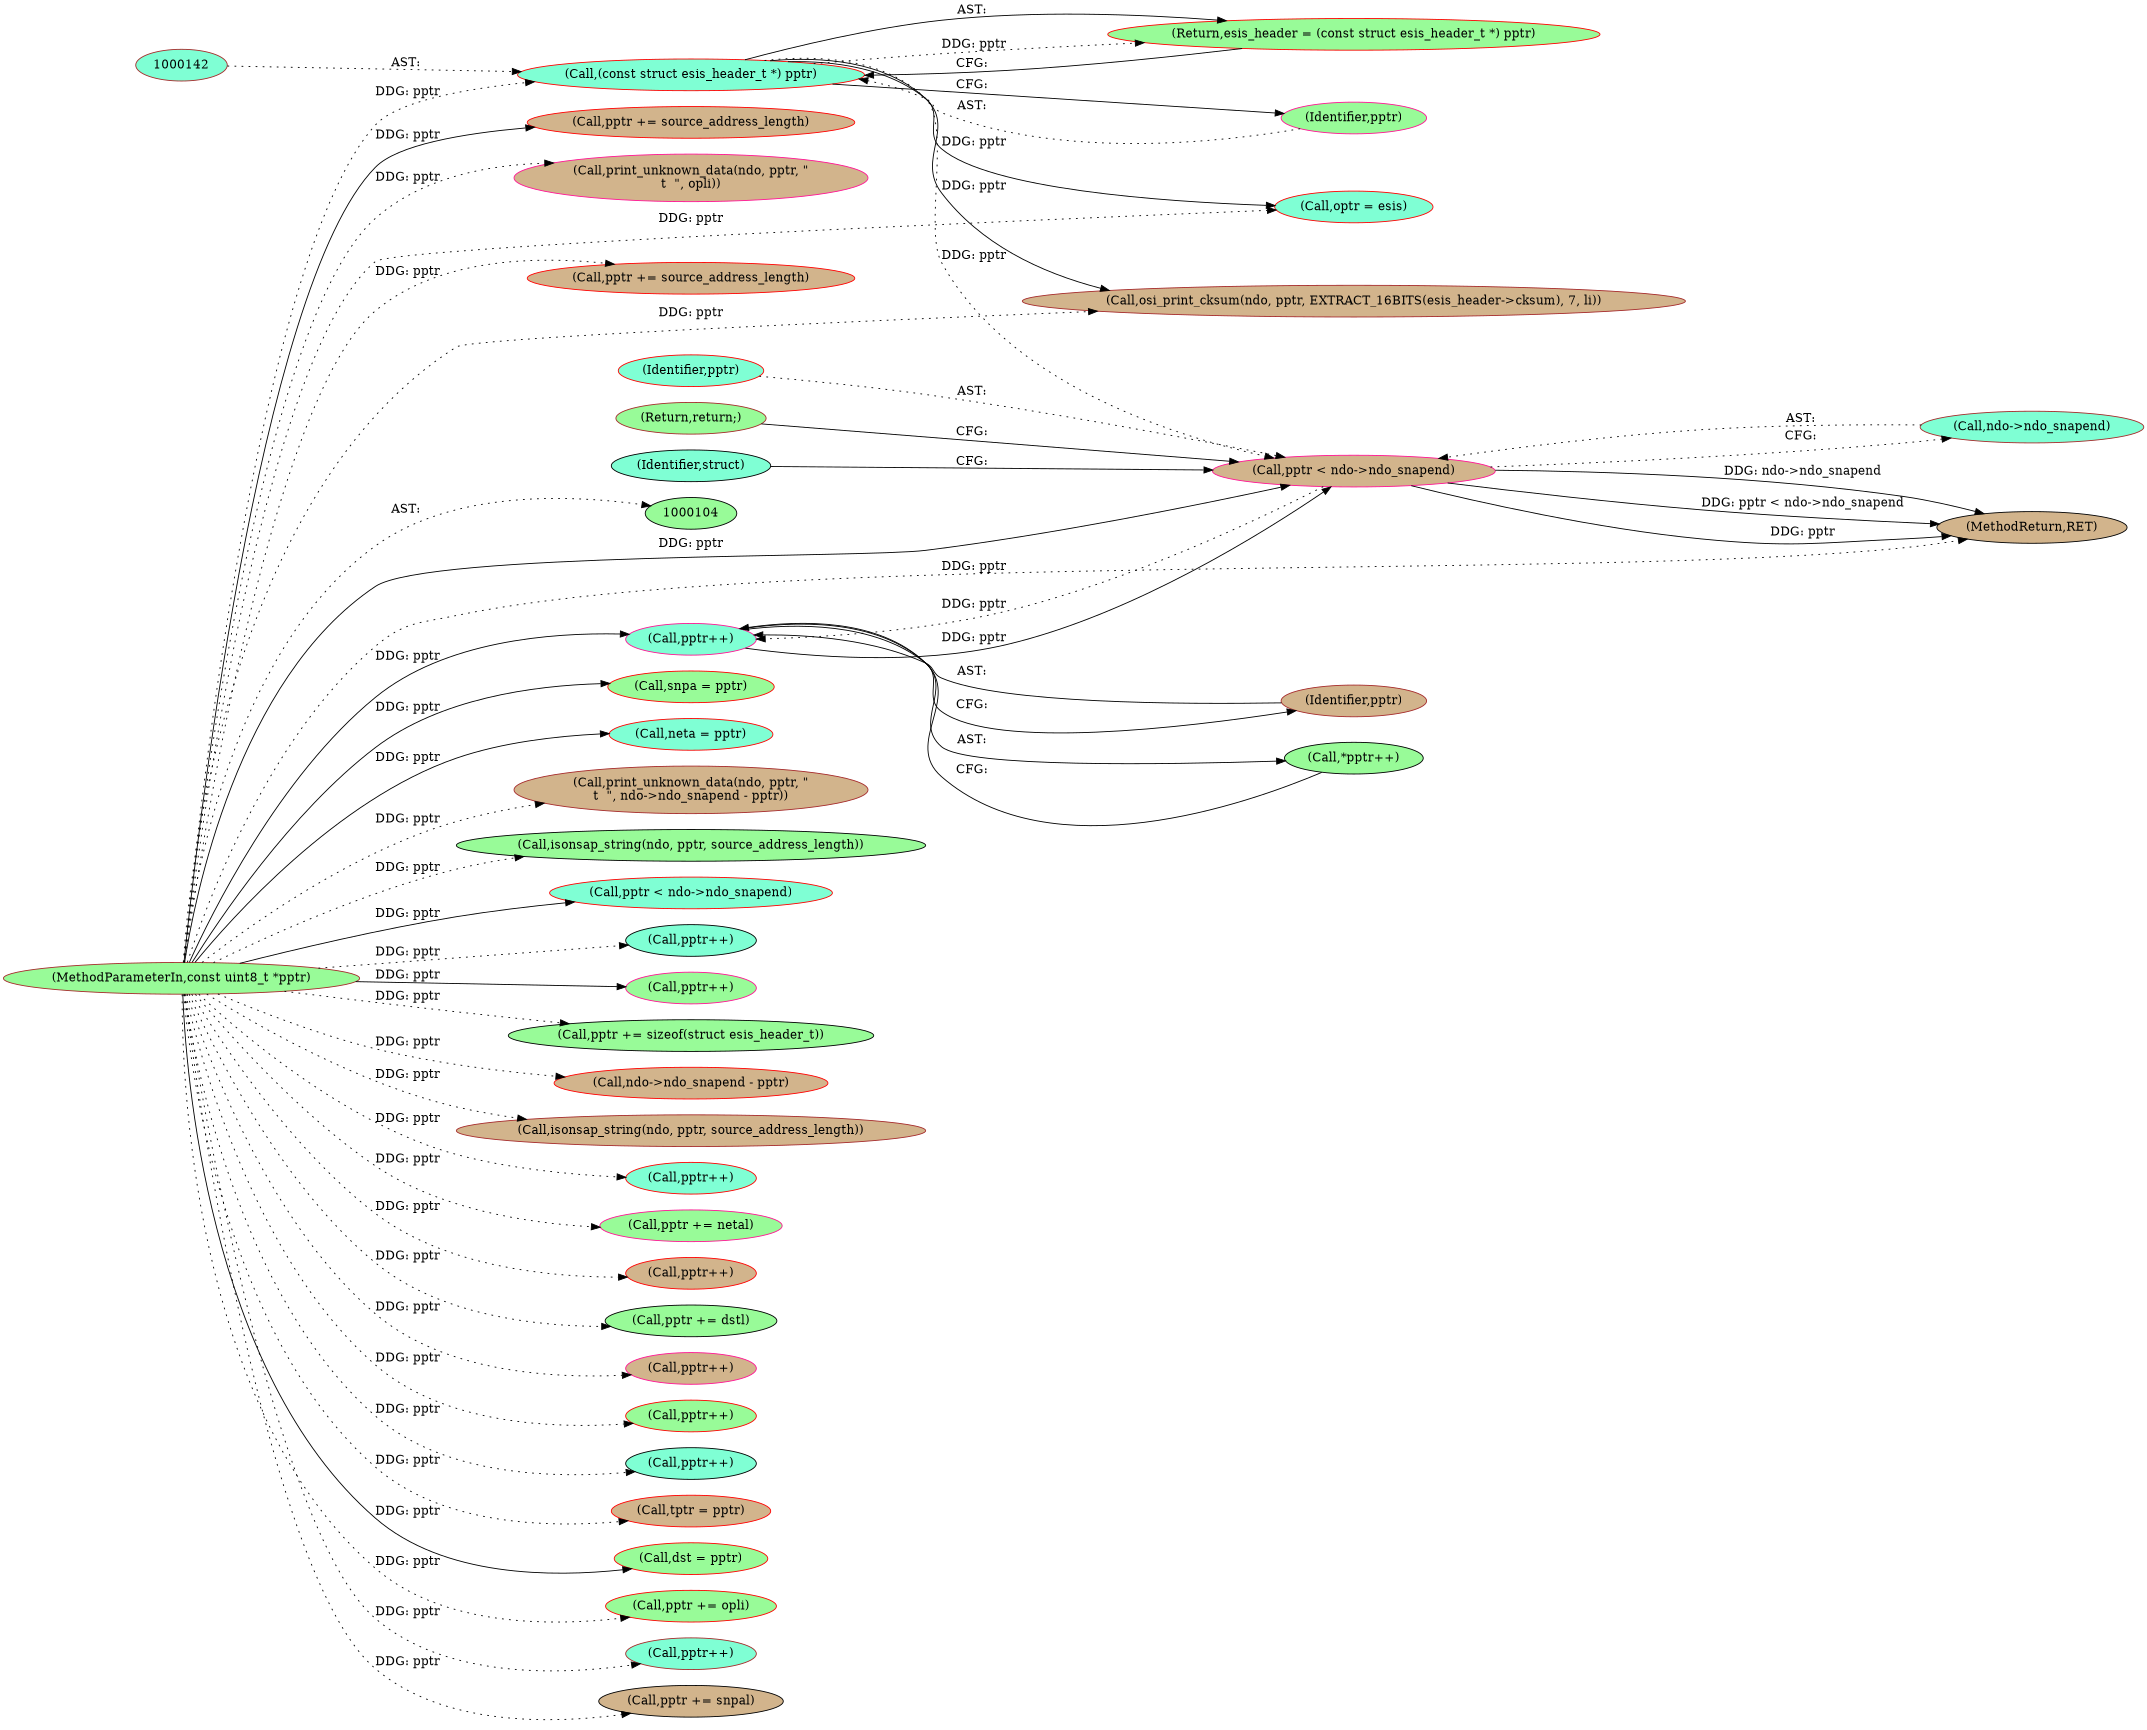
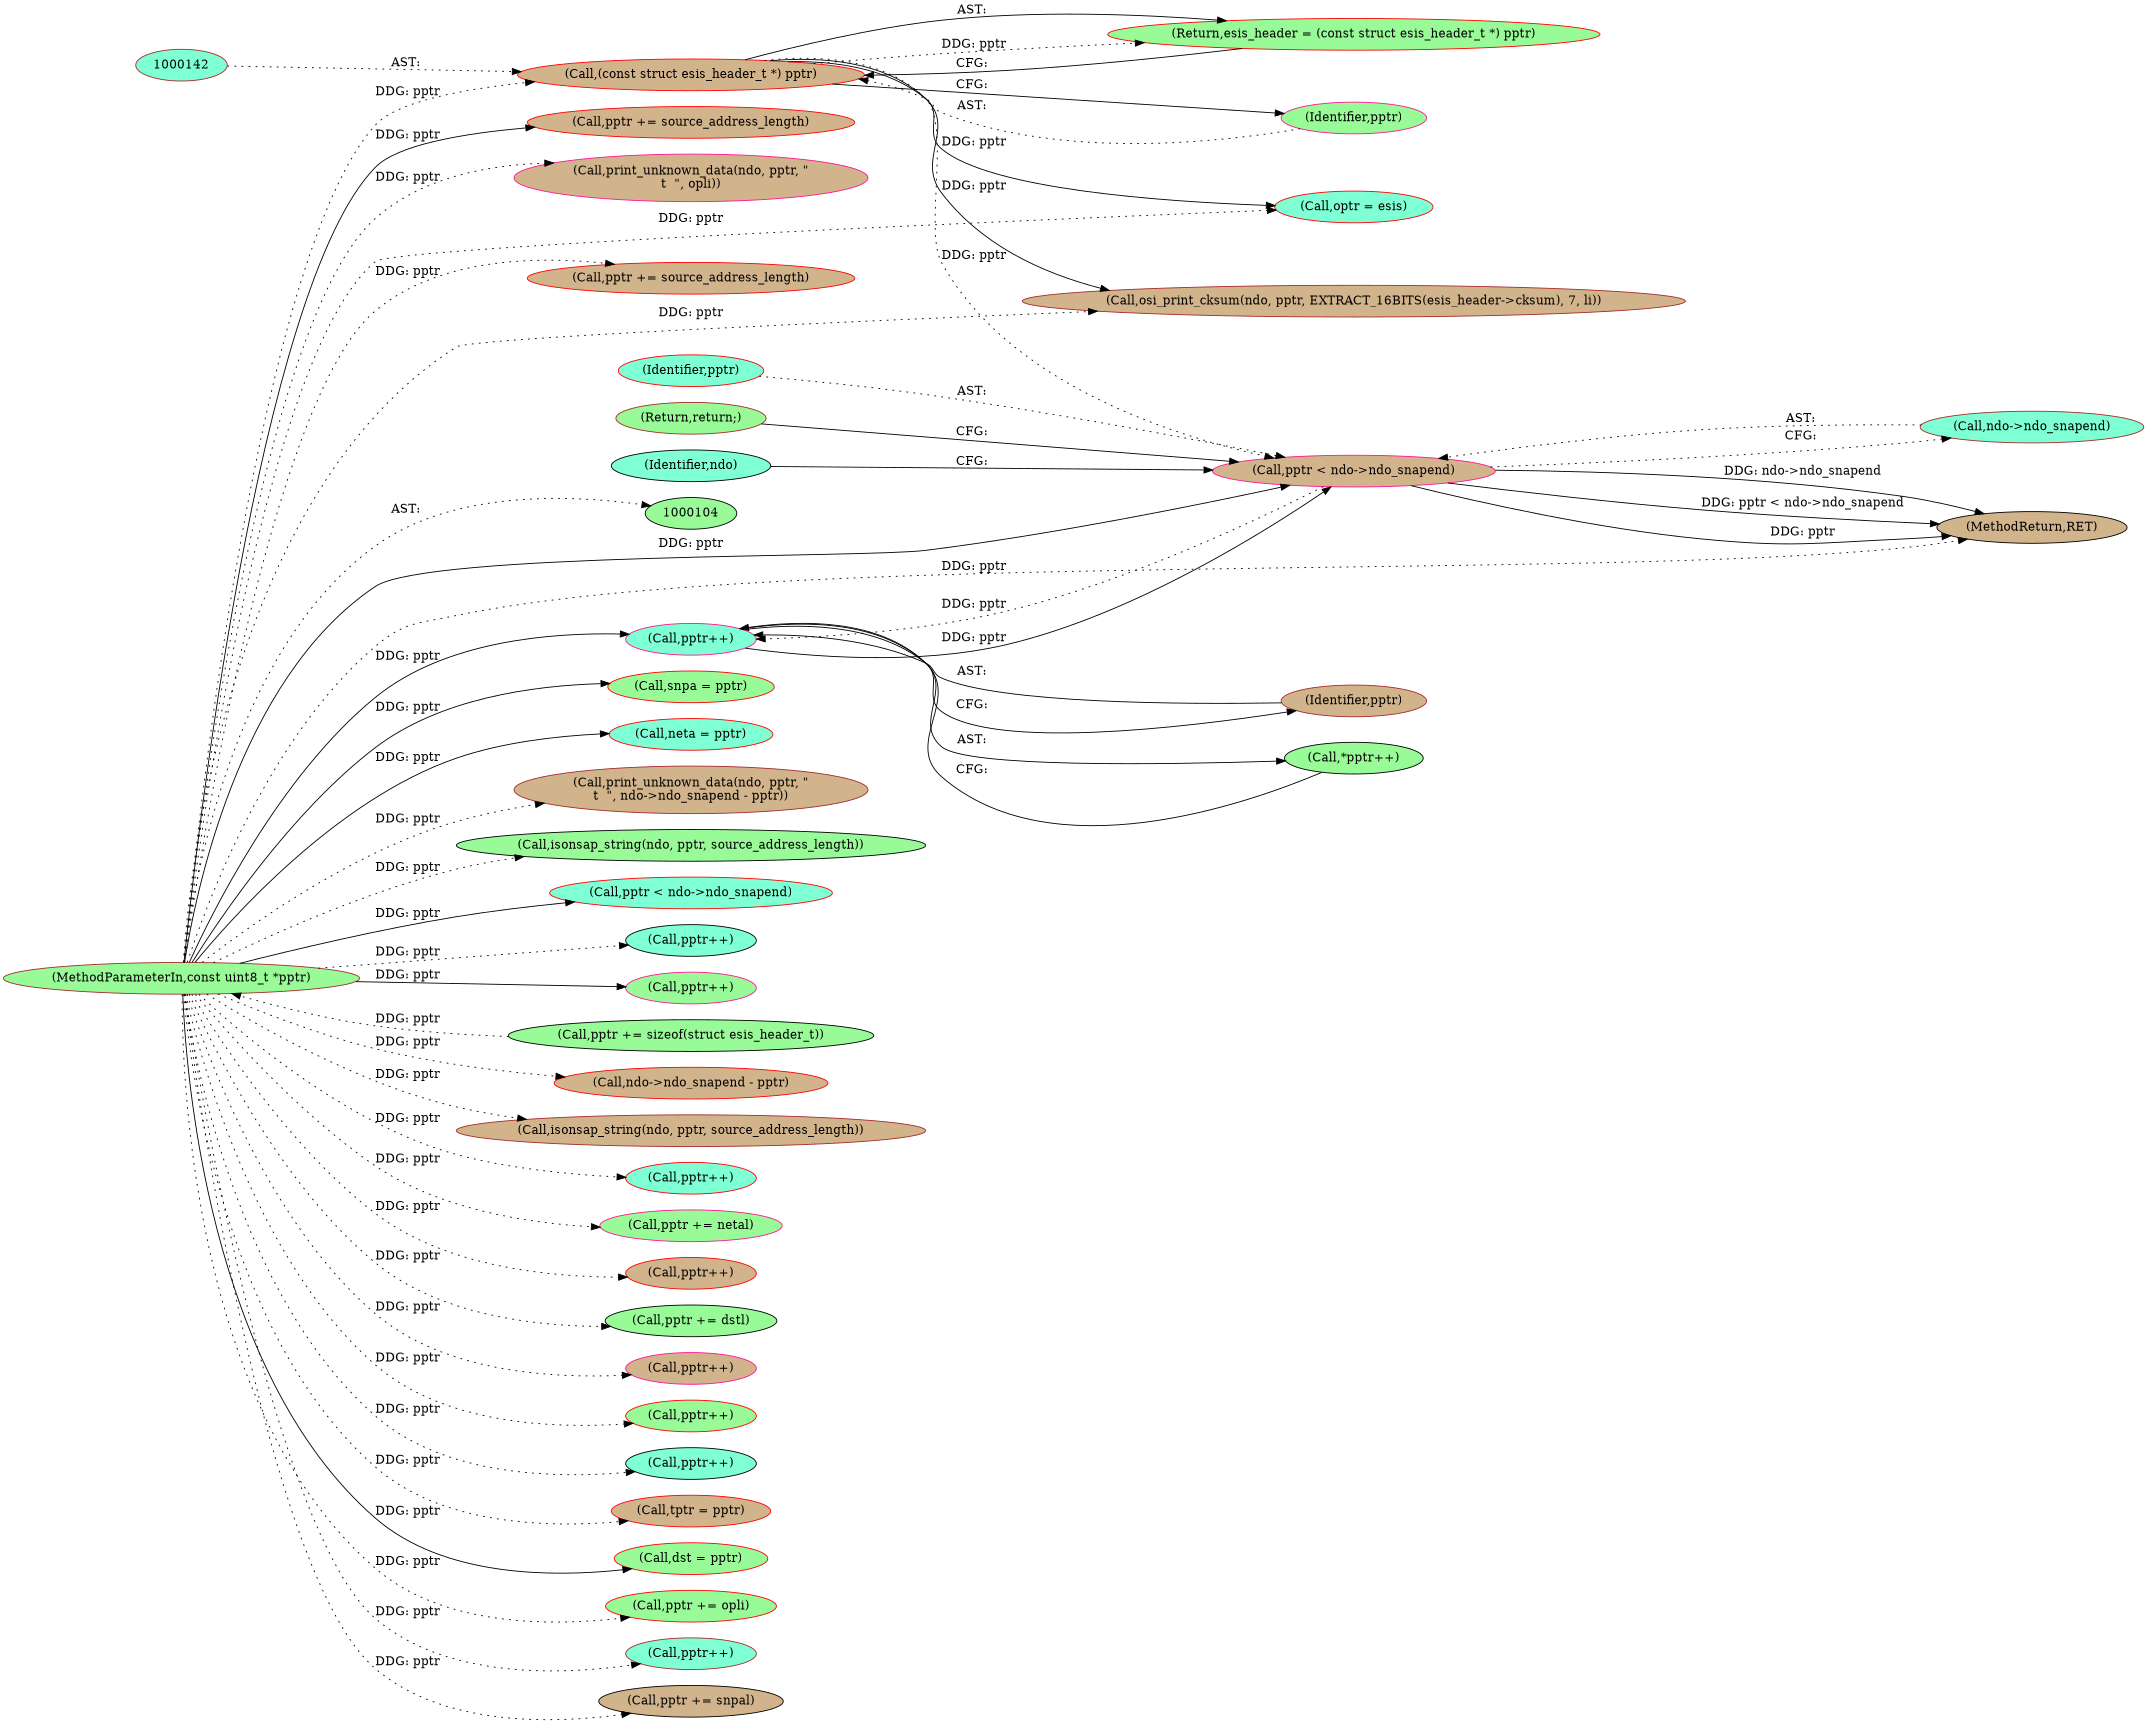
node "(Call,(const struct esis_header_t *) pptr)": fillcolor aquamarine -> tan
node "(Identifier,struct)": label "(Identifier,struct)" -> "(Identifier,ndo)"
edge "(MethodParameterIn,const uint8_t *pptr)" -> "(Call,pptr += sizeof(struct esis_header_t))": reversed
